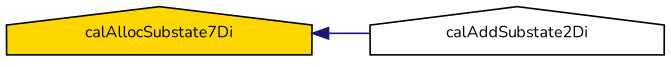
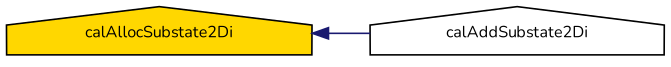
node "calAllocSubstate7Di": label "calAllocSubstate7Di" -> "calAllocSubstate2Di"
